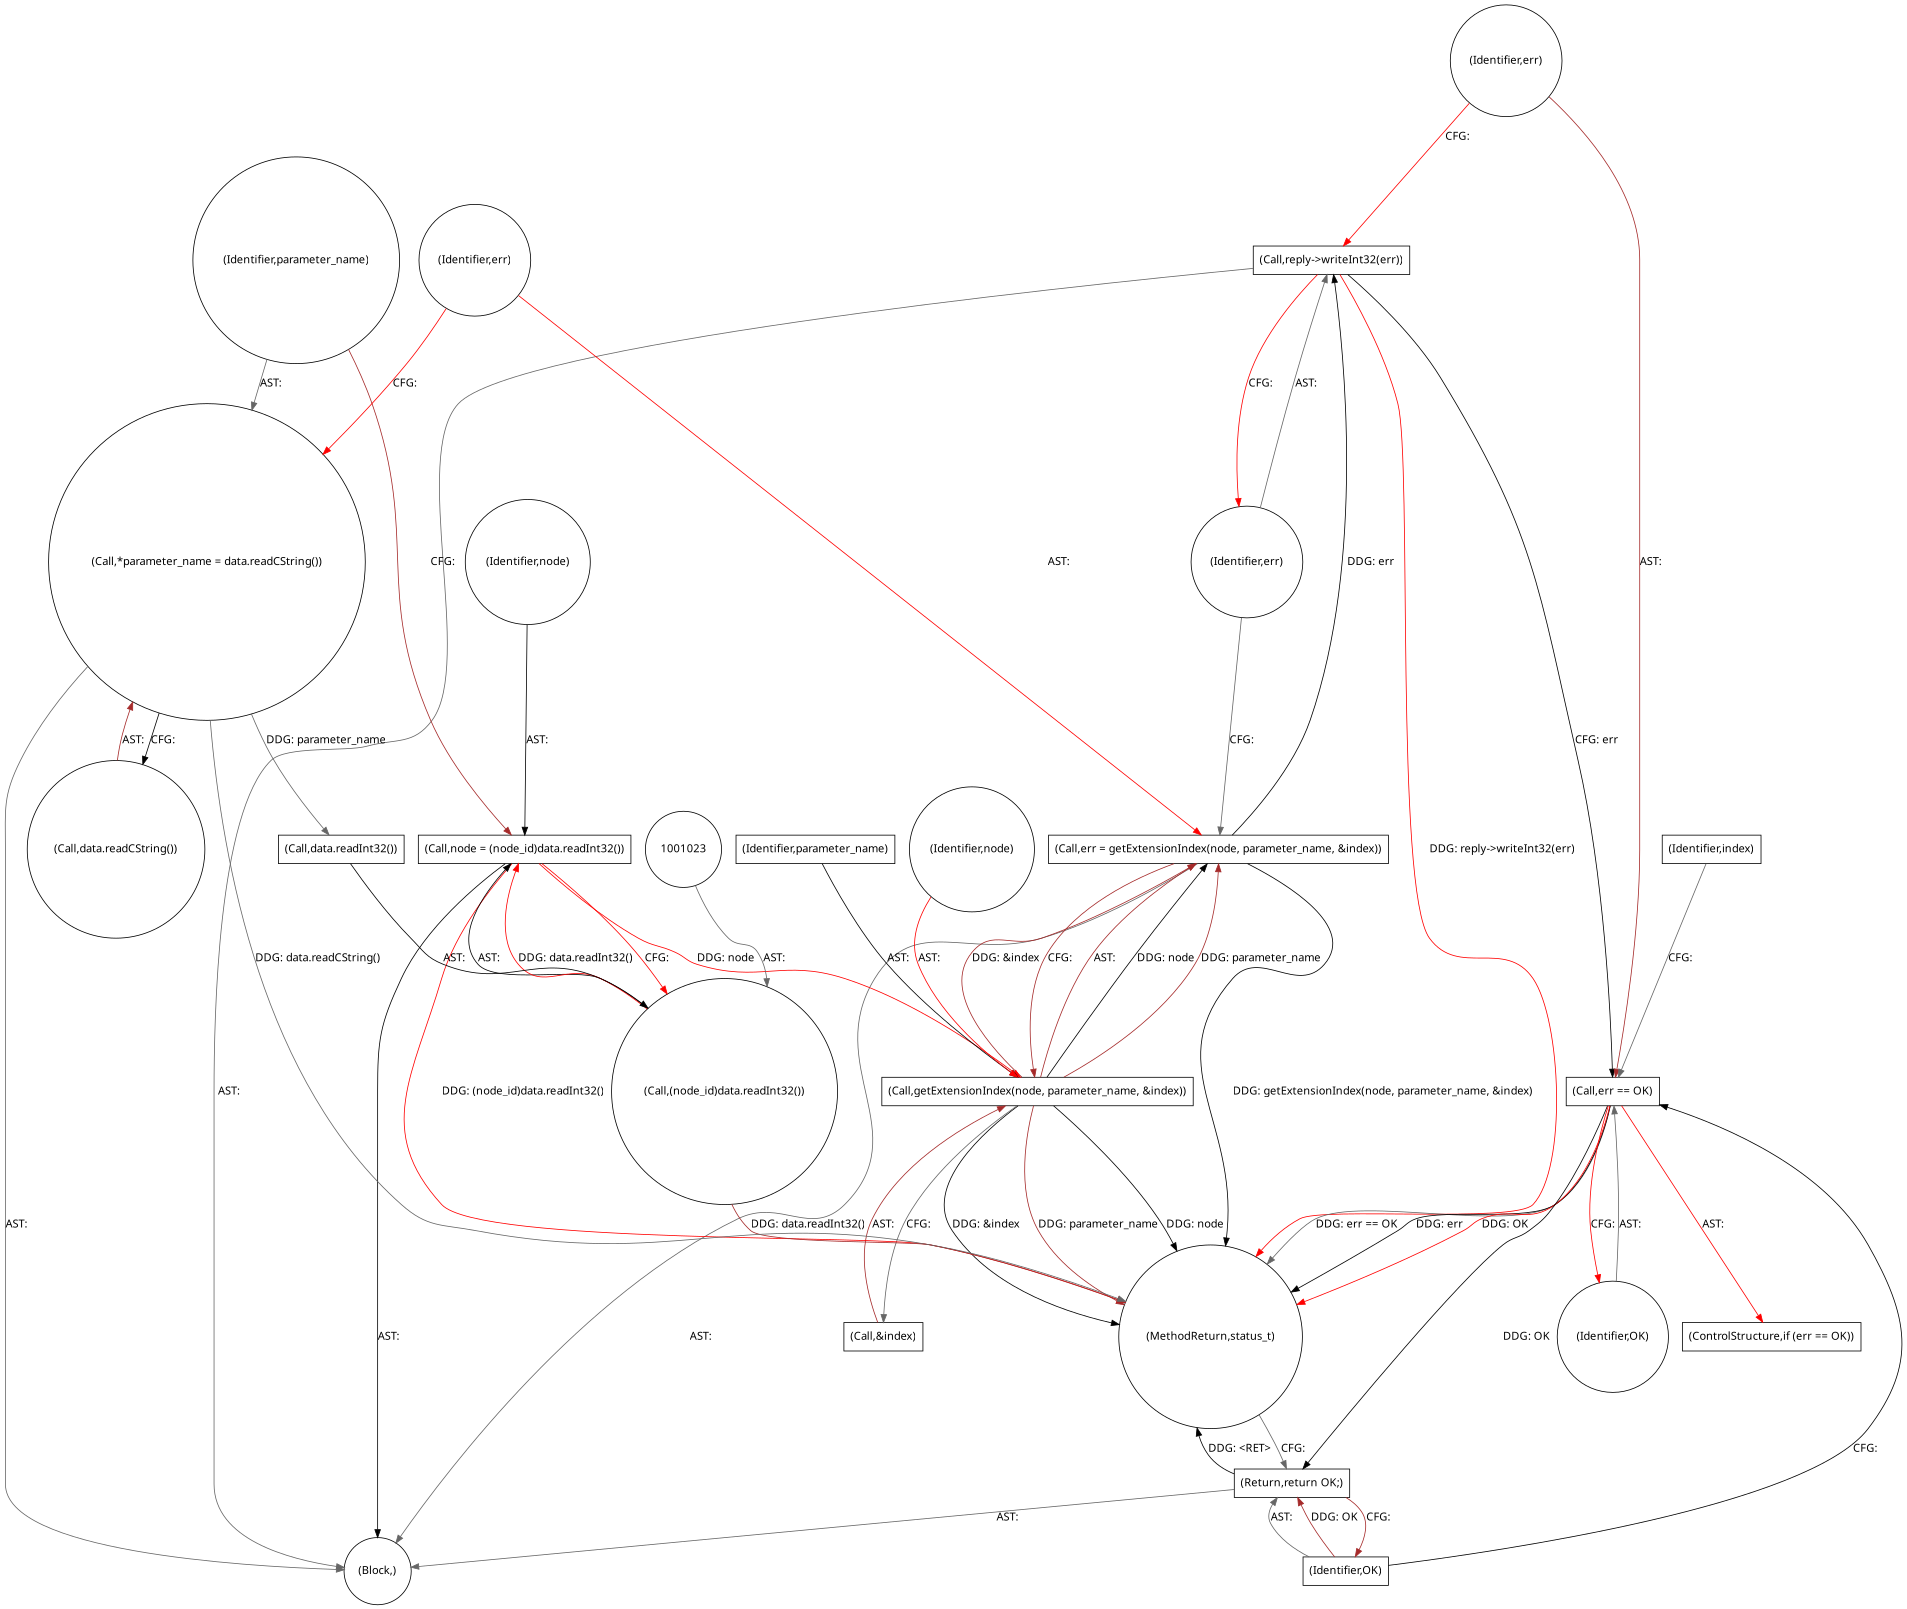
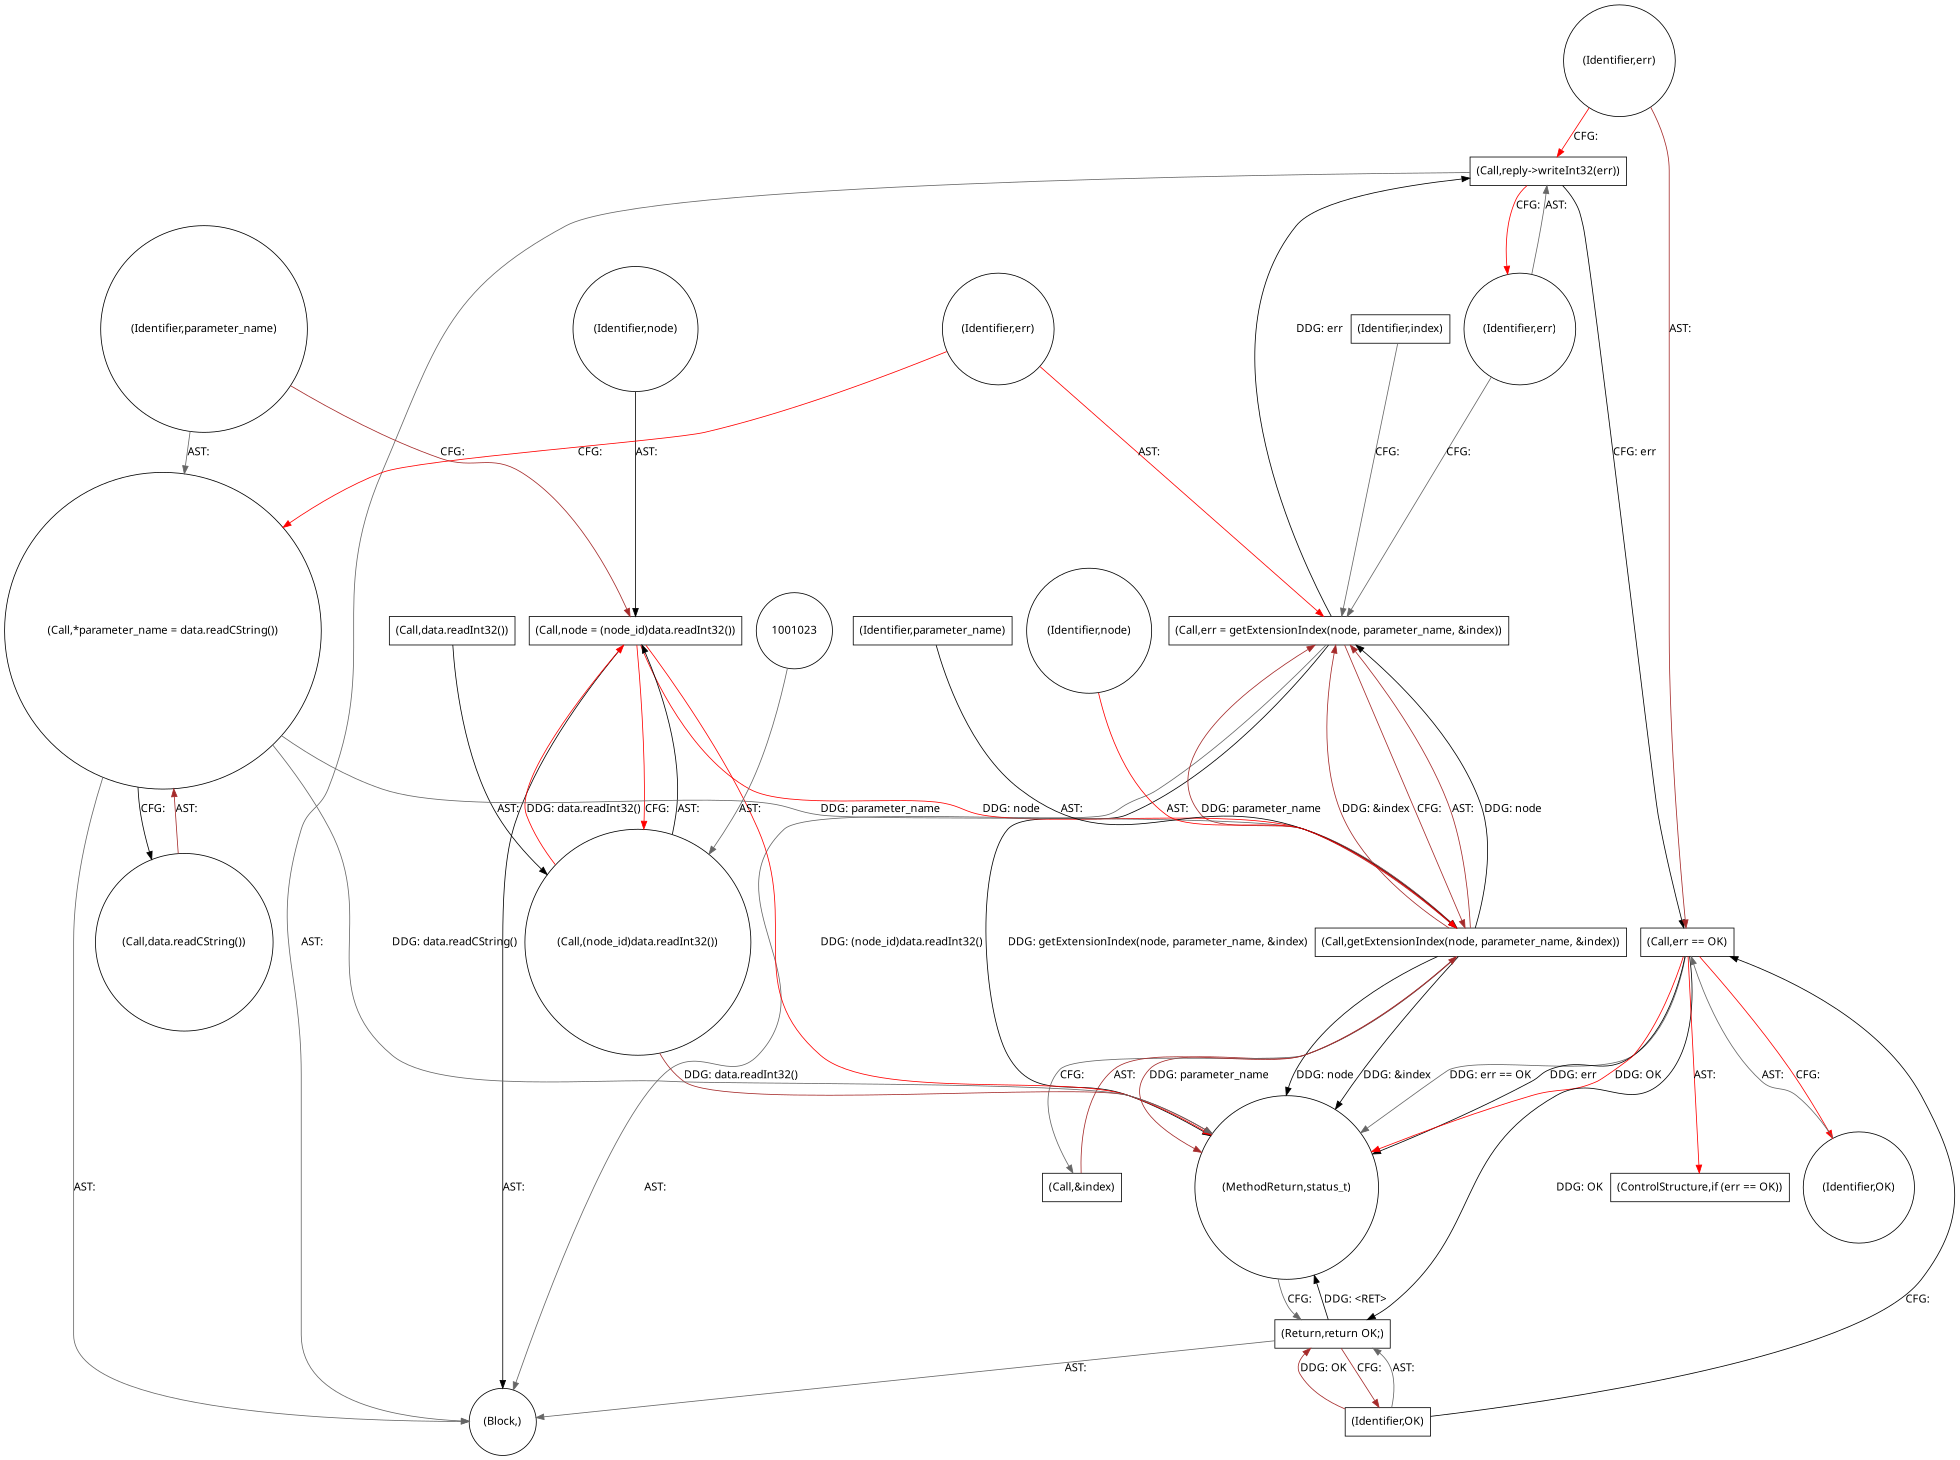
edge "(Call,*parameter_name = data.readCString())" -> "(Call,data.readInt32())": now "(Call,*parameter_name = data.readCString())" -> "(Call,getExtensionIndex(node, parameter_name, &index))"
edge "(Call,reply->writeInt32(err))" -> "(MethodReturn,status_t)": removed, label "DDG: reply->writeInt32(err)"
edge "(Identifier,index)" -> "(Call,err == OK)": now "(Identifier,index)" -> "(Call,err = getExtensionIndex(node, parameter_name, &index))"
